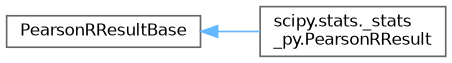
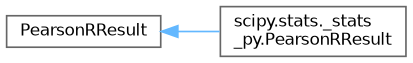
node "PearsonRResultBase": label "PearsonRResultBase" -> "PearsonRResult"
